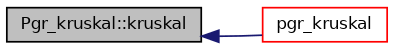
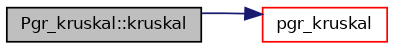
edge "pgr_kruskal" -> "Pgr_kruskal::kruskal": reversed
